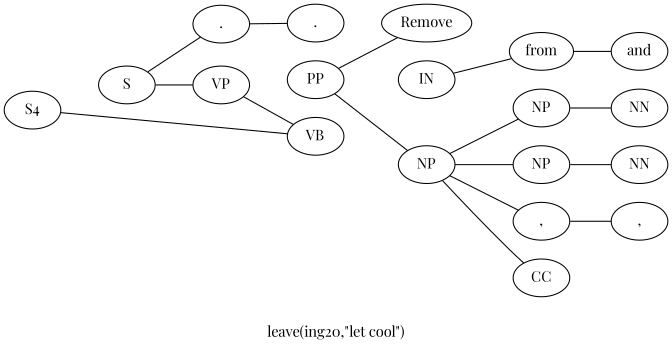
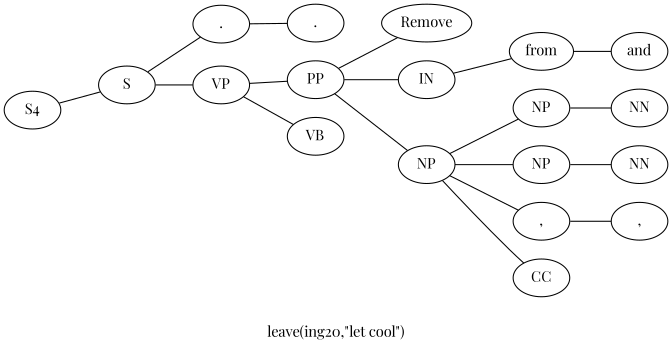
edge "PP" -- "IN": added
edge "PP" -- "VP": added
edge "S4" -- "VB": now "S4" -- "S"
